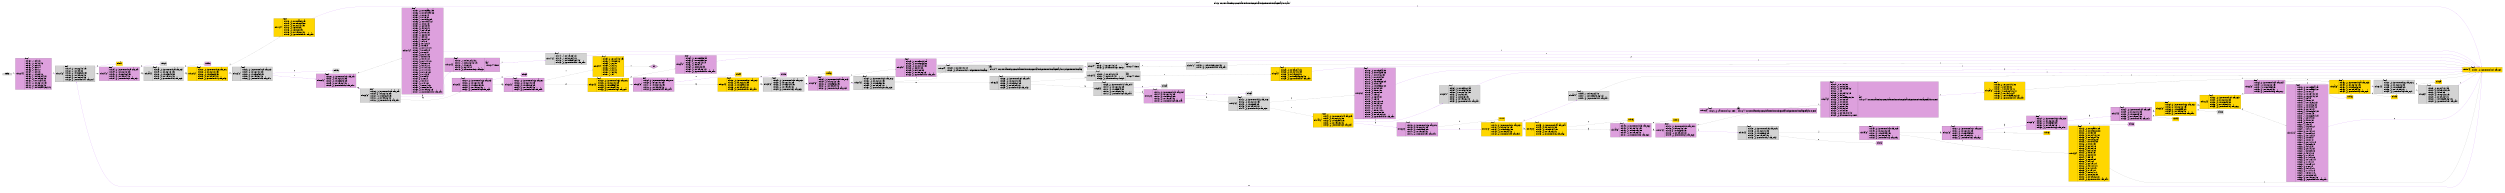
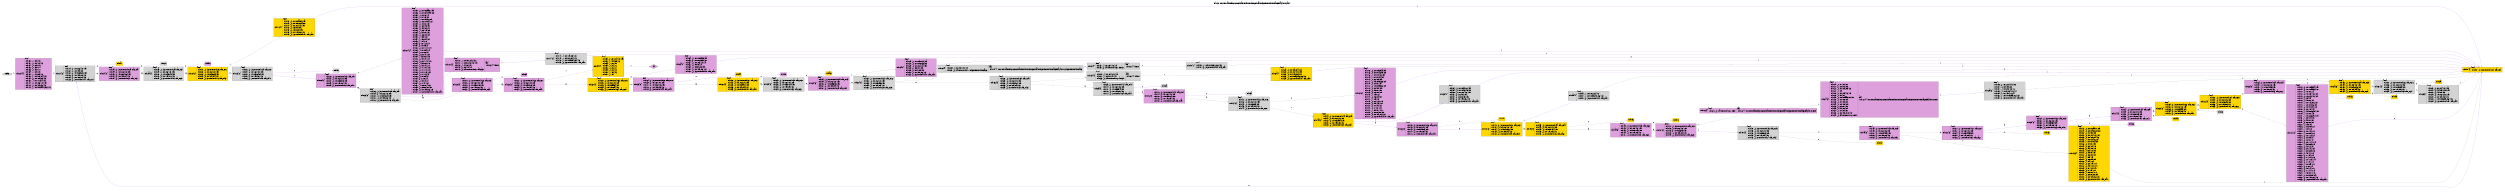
node "0x4018ae [33]": fillcolor gold -> lightgrey
node "0x401b84": fillcolor plum -> gold
